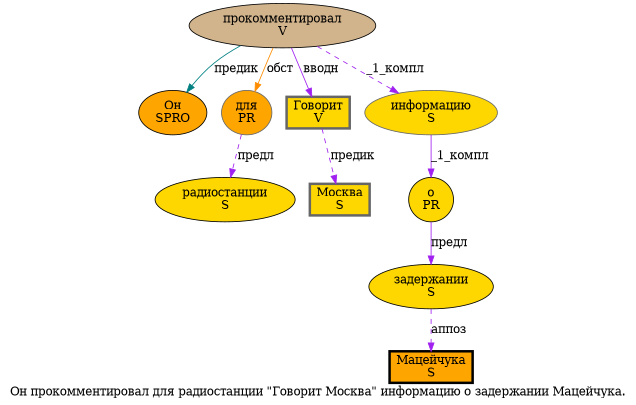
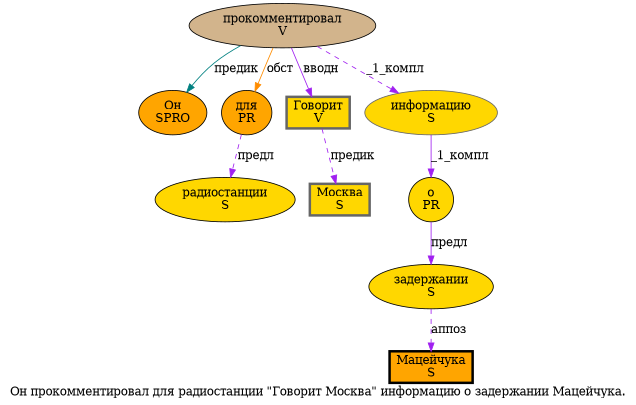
node "для PR": color gray40 -> black
